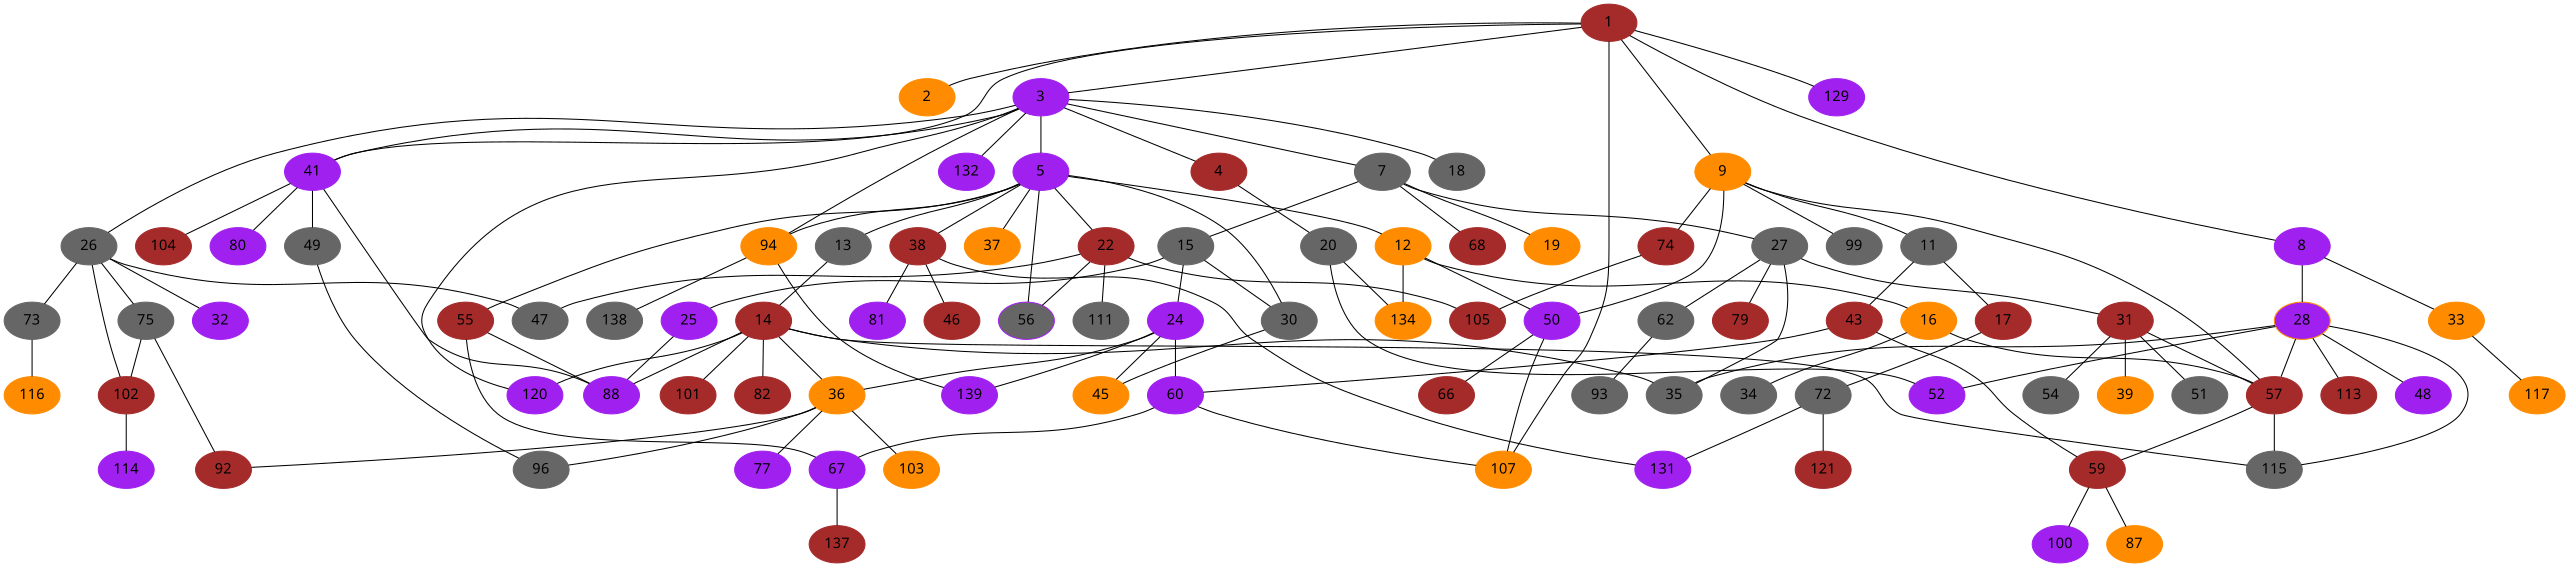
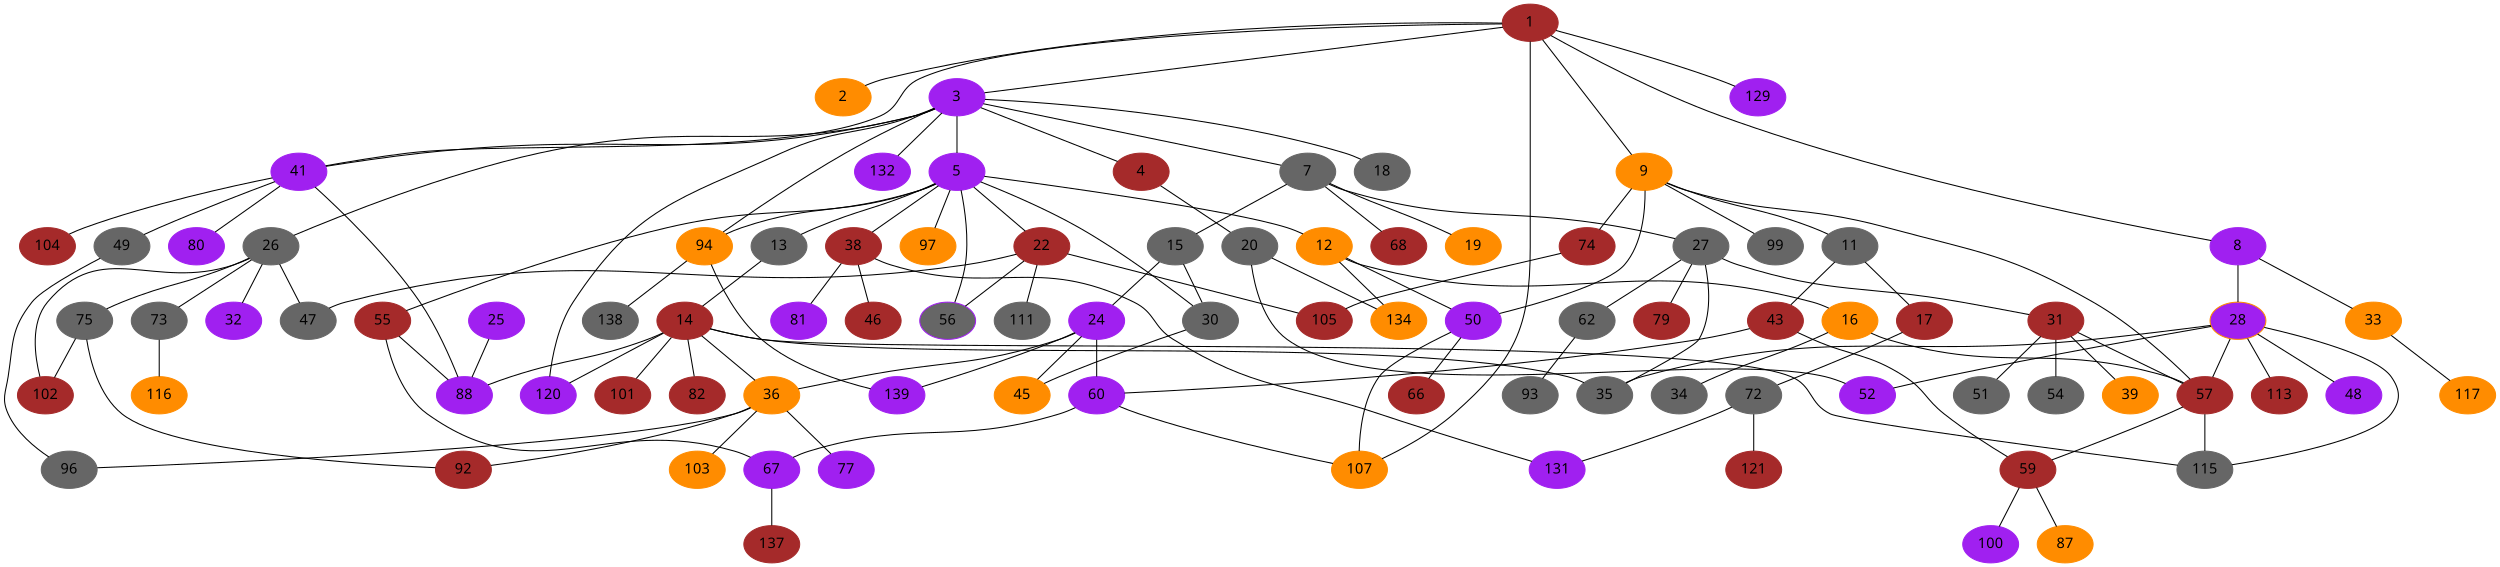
node "37": label "37" -> "97"
edge "15" -- "25": removed
node "114": removed
